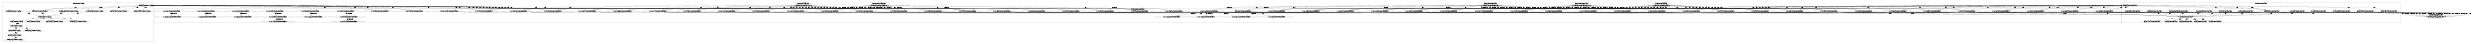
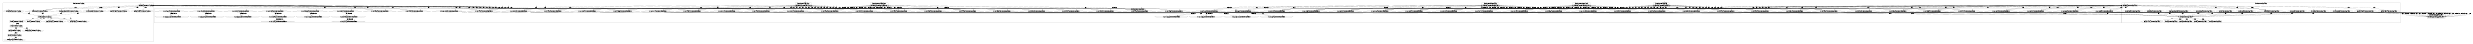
edge "10.1.80.1:57004#ServerID_OuterContainerID" -> "1_fwatchdog#ServerID_7d8c847bf2c1": now "10.1.80.1:58501#ServerID_OuterContainerID" -> "1_fwatchdog#ServerID_7d8c847bf2c1"
